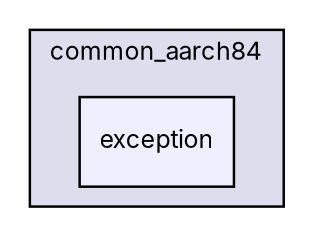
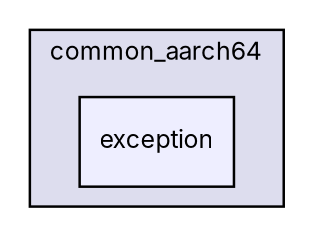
cluster "common_aarch84": label "common_aarch84" -> "common_aarch64"
